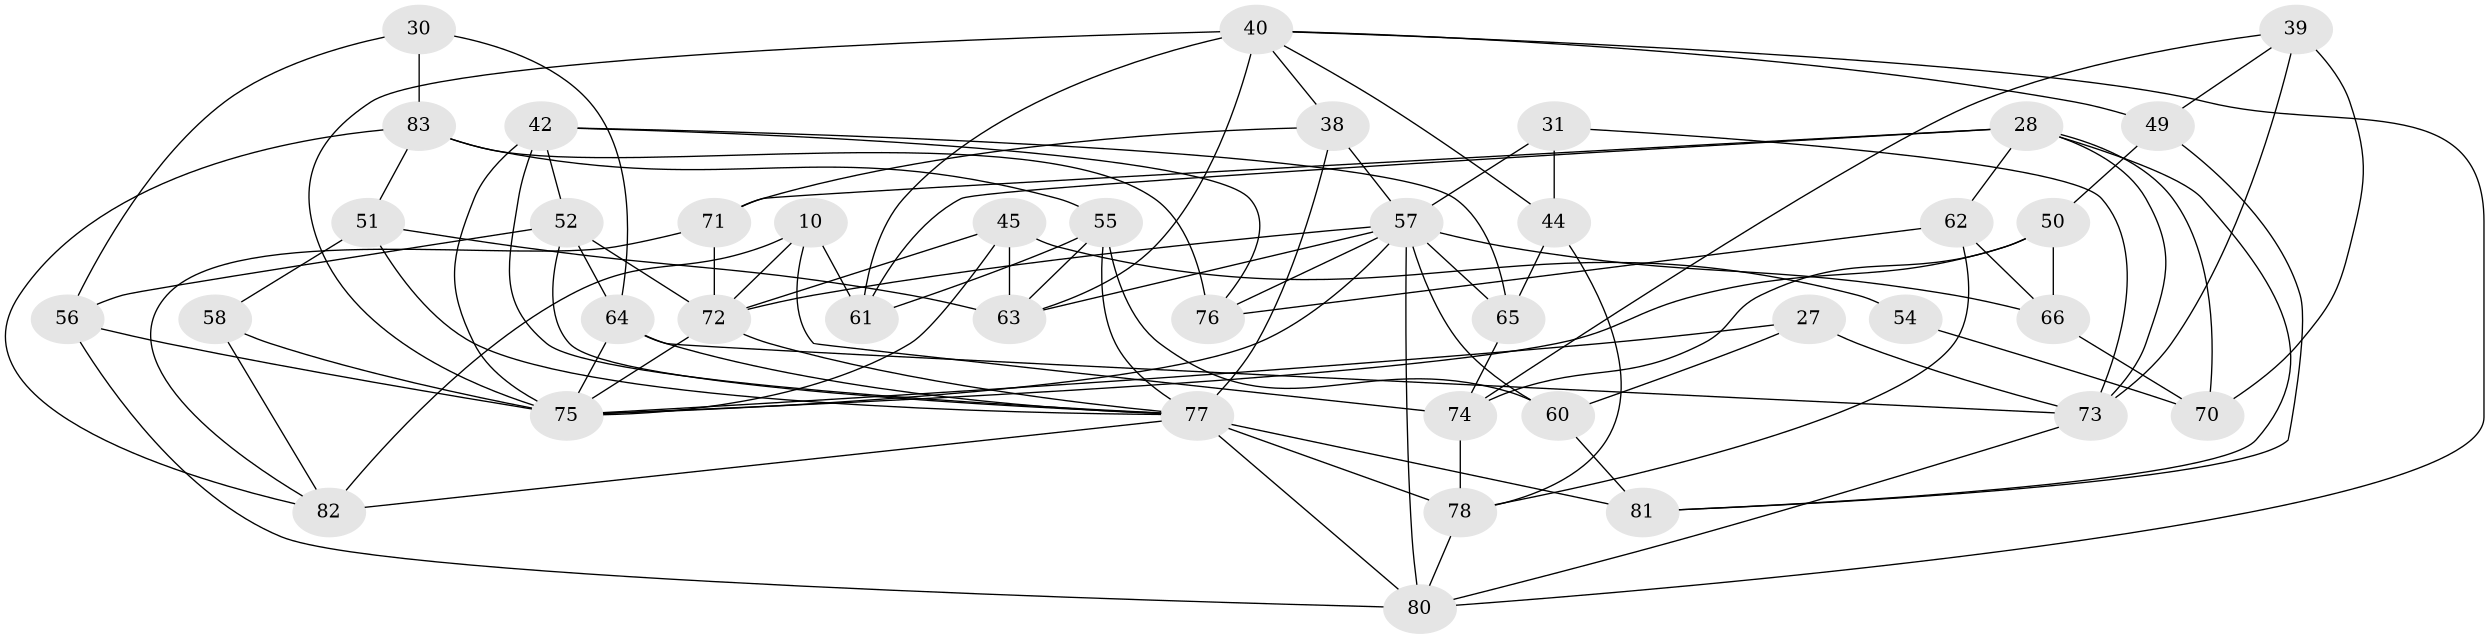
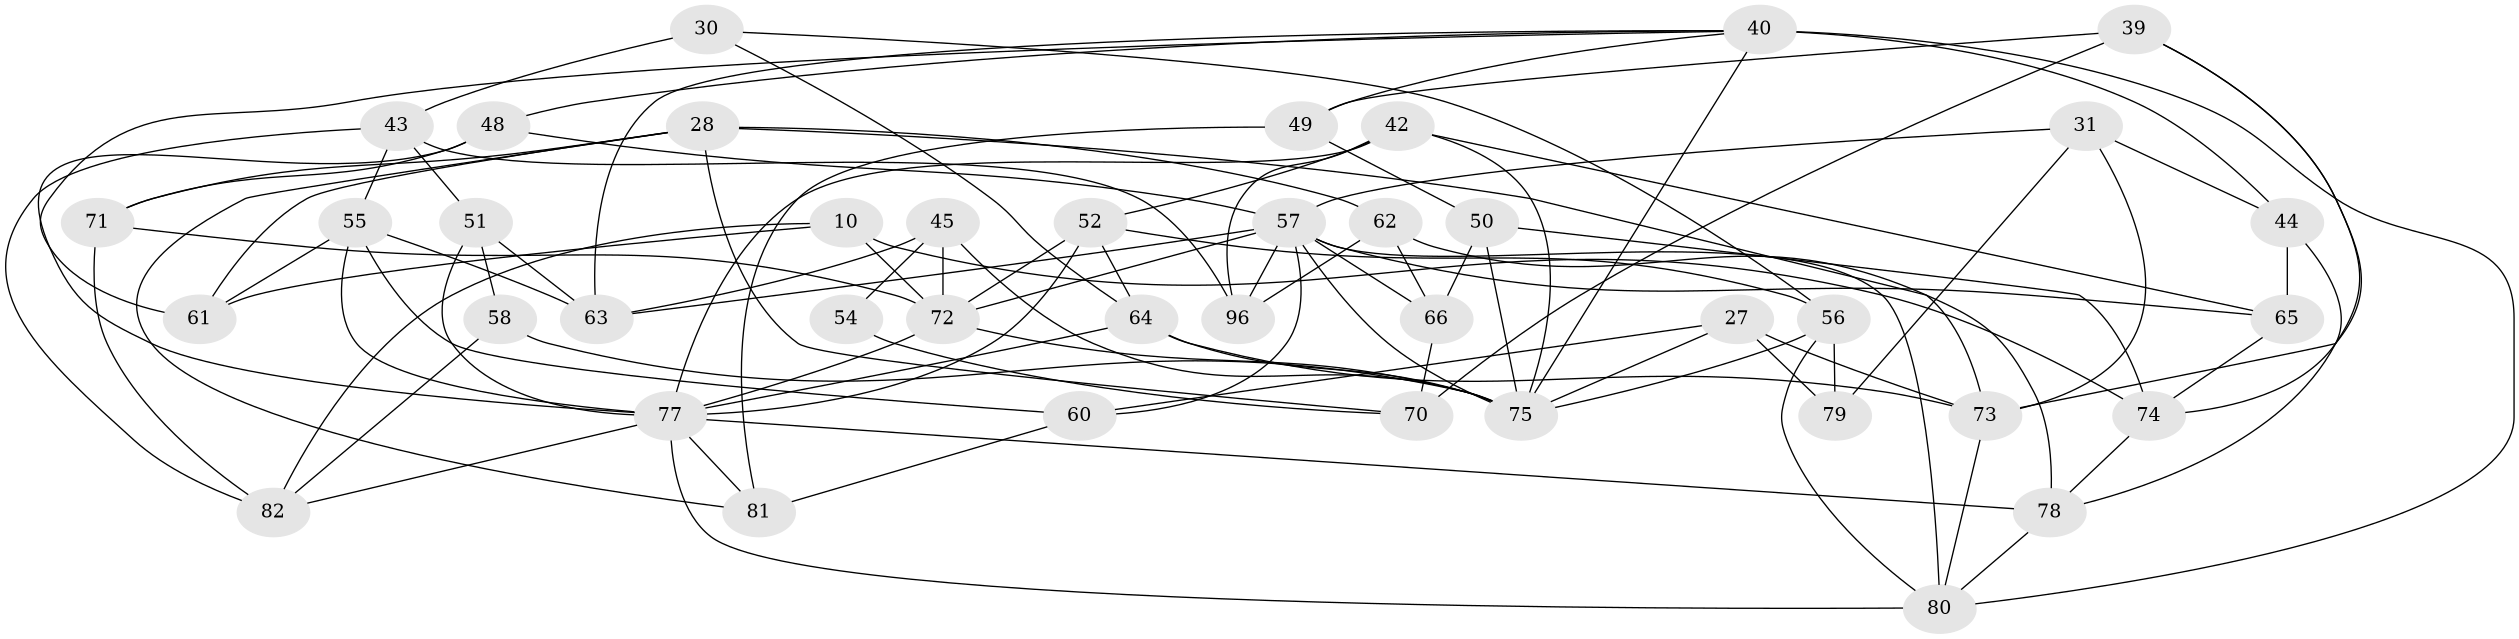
node "83": label "83" -> "43"
node "38": label "38" -> "48"
node "76": label "76" -> "96"
node "79": added
